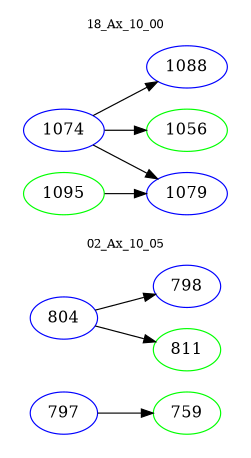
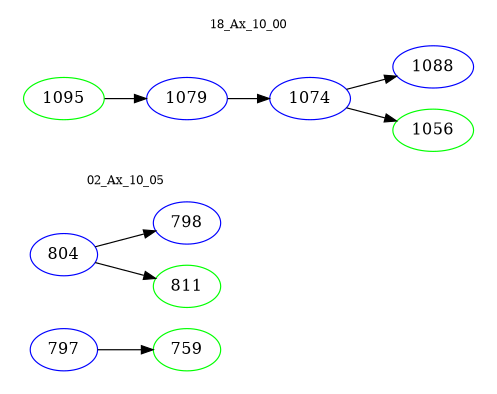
edge "1074" -> "1079": reversed
